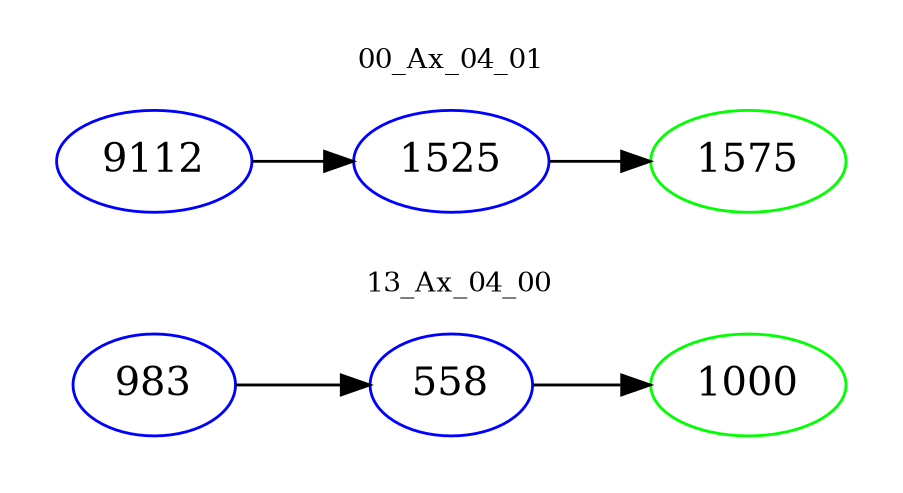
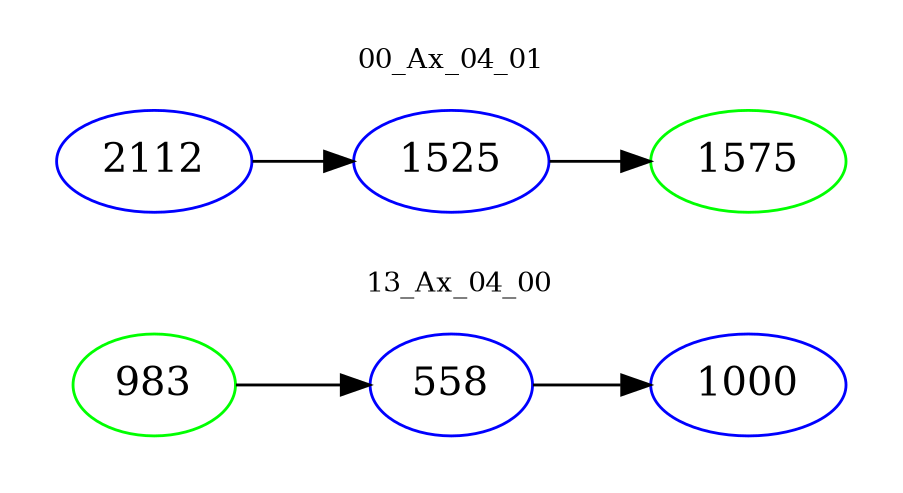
node "9112": label "9112" -> "2112"
node "983": color blue -> green
node "1000": color green -> blue
